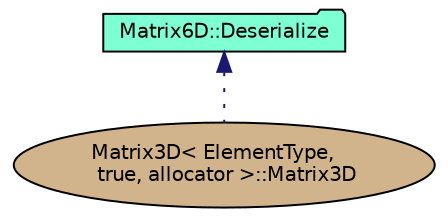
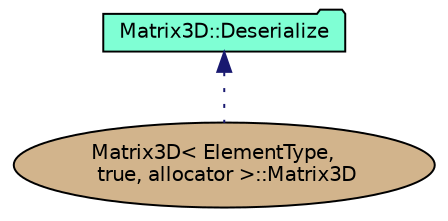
node "Matrix6D::Deserialize": label "Matrix6D::Deserialize" -> "Matrix3D::Deserialize"
